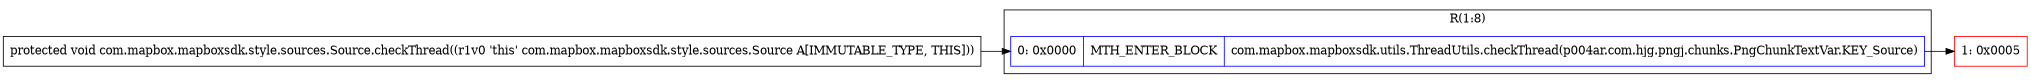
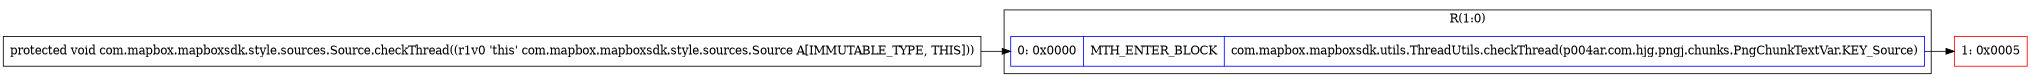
cluster "R(1:8)": label "R(1:8)" -> "R(1:0)"
